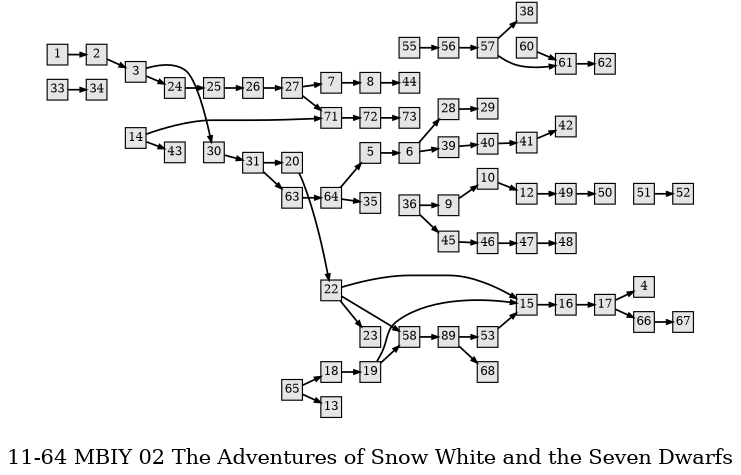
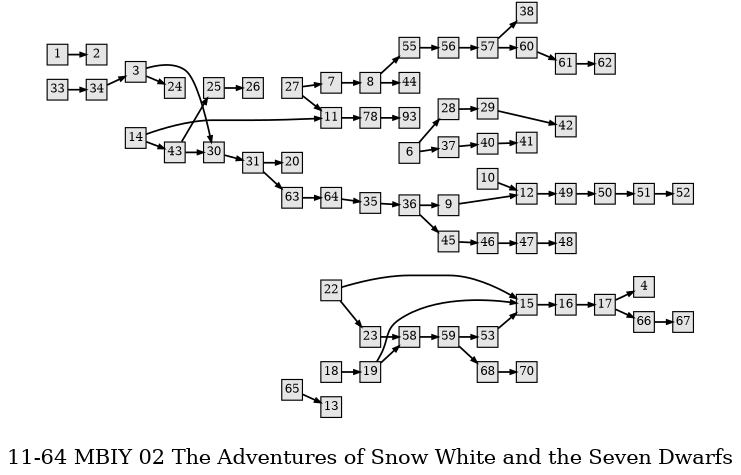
edge "2" -> "3": now "34" -> "3"
edge "57" -> "61": now "57" -> "60"
edge "8" -> "55": added
edge "24" -> "25": now "43" -> "25"
edge "26" -> "27": removed
node "71": label "71" -> "11"
node "72": label "72" -> "78"
node "73": label "73" -> "93"
edge "41" -> "42": now "29" -> "42"
node "39": label "39" -> "37"
edge "43" -> "30": added
node "5": removed
edge "9" -> "10": now "9" -> "12"
edge "50" -> "51": added
edge "35" -> "36": added
edge "20" -> "22": removed
edge "22" -> "58": now "23" -> "58"
node "89": label "89" -> "59"
node "70": added
edge "65" -> "18": removed
